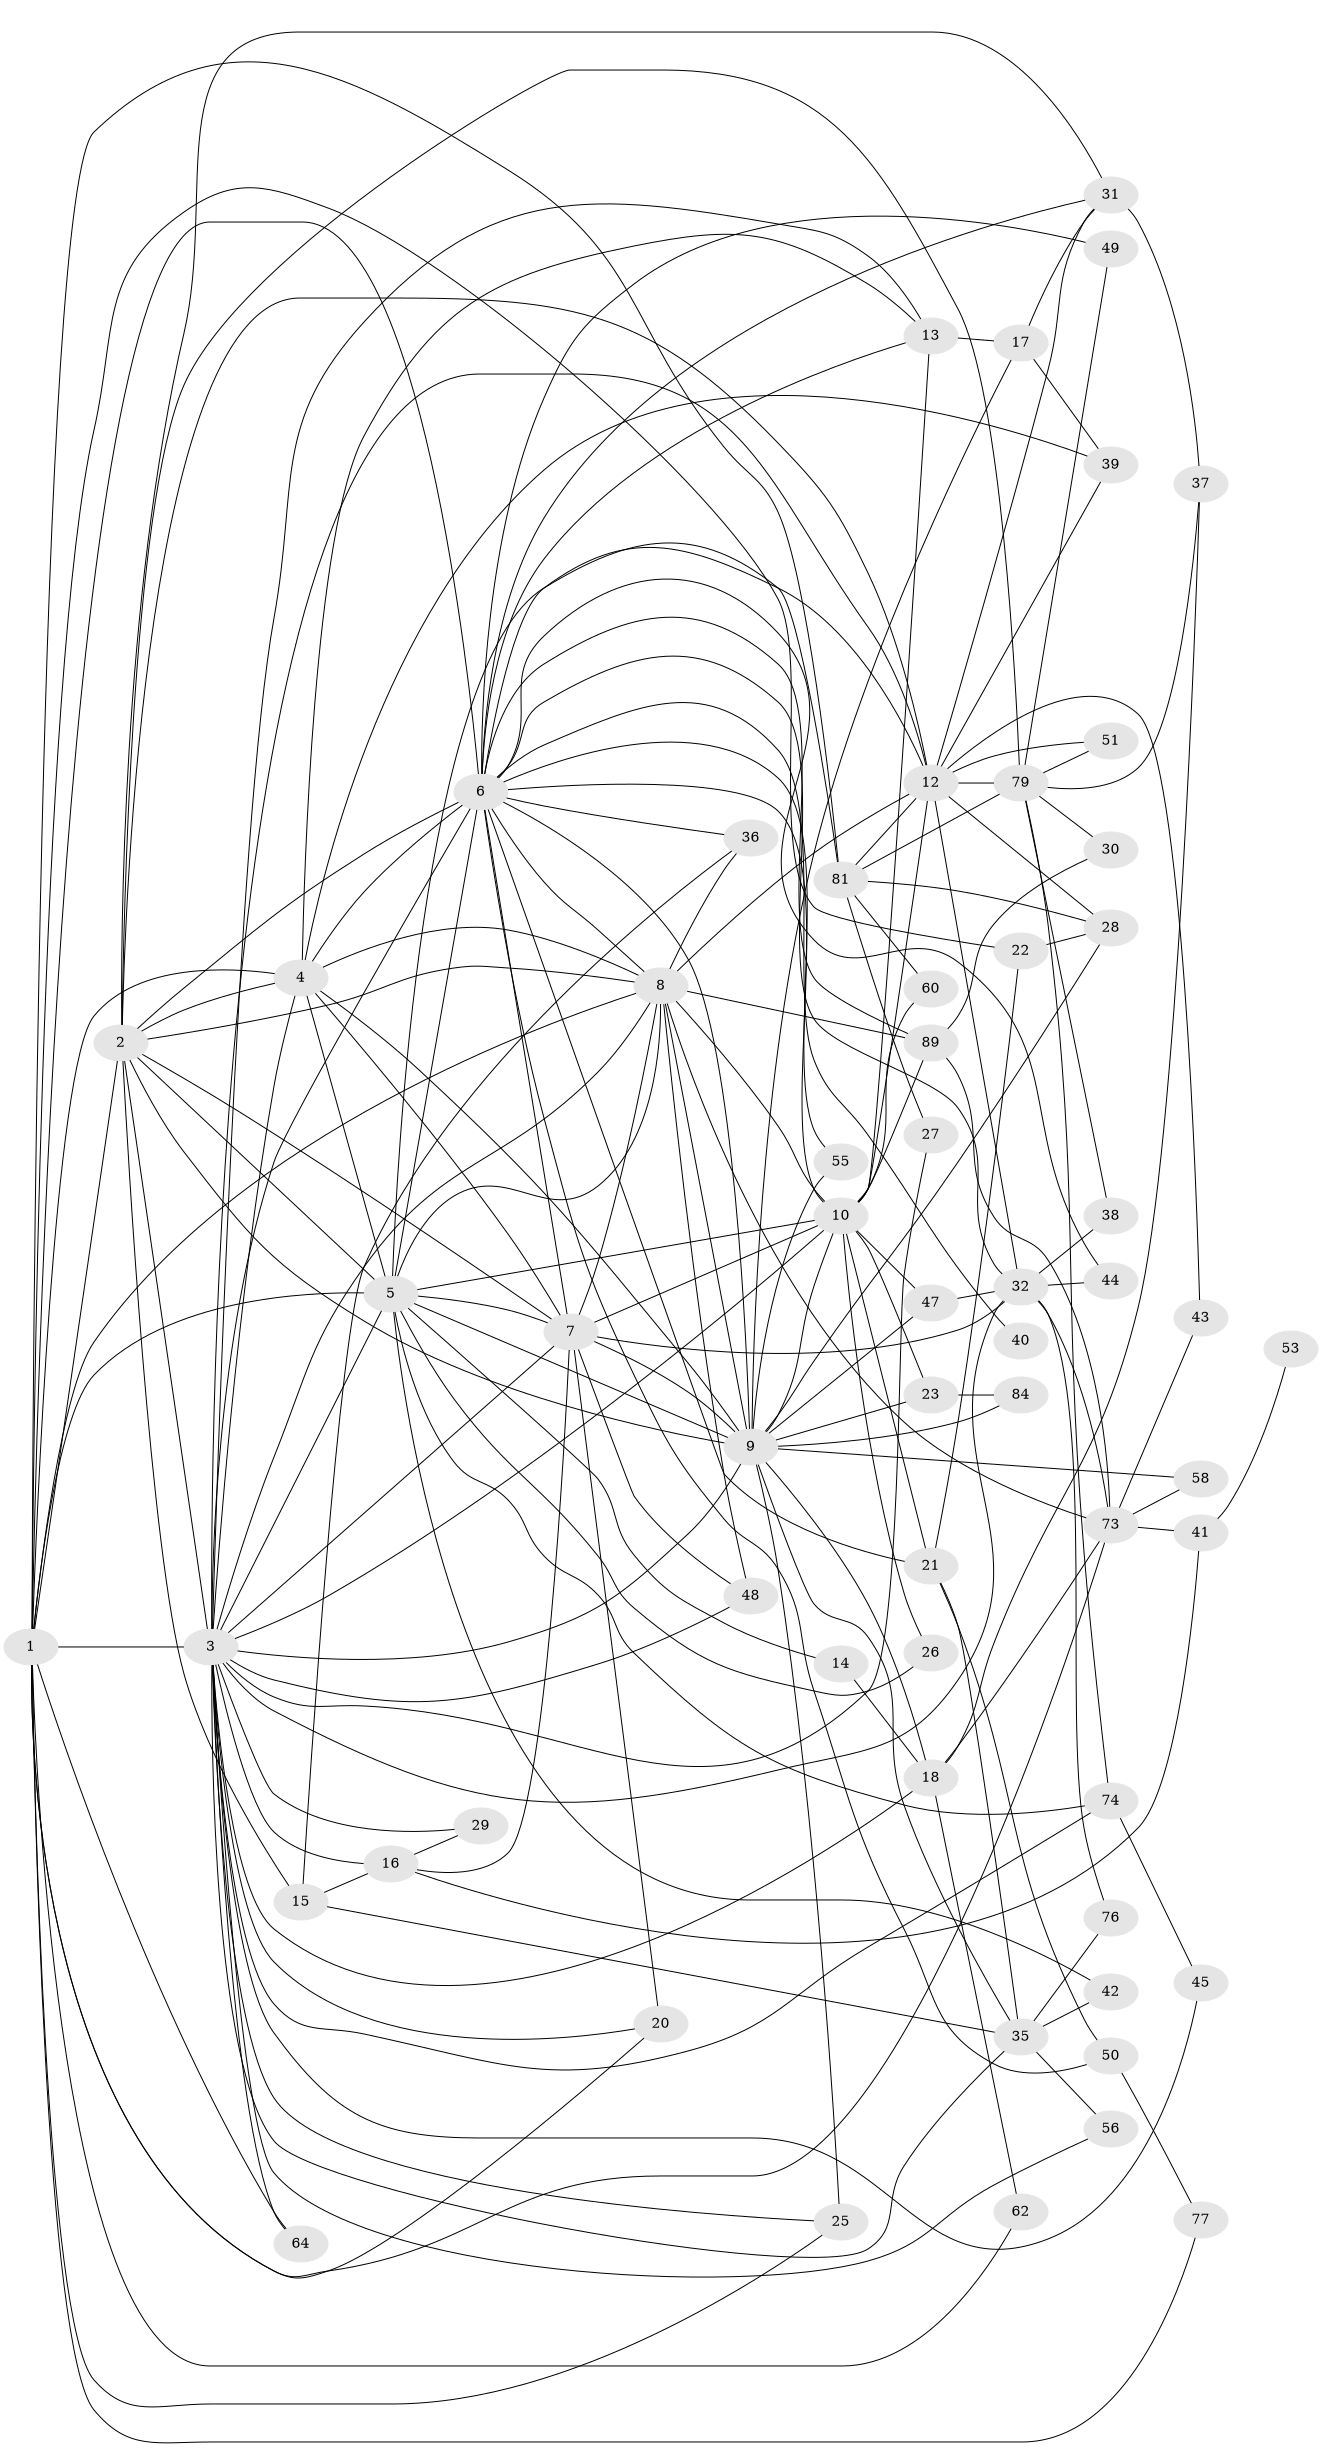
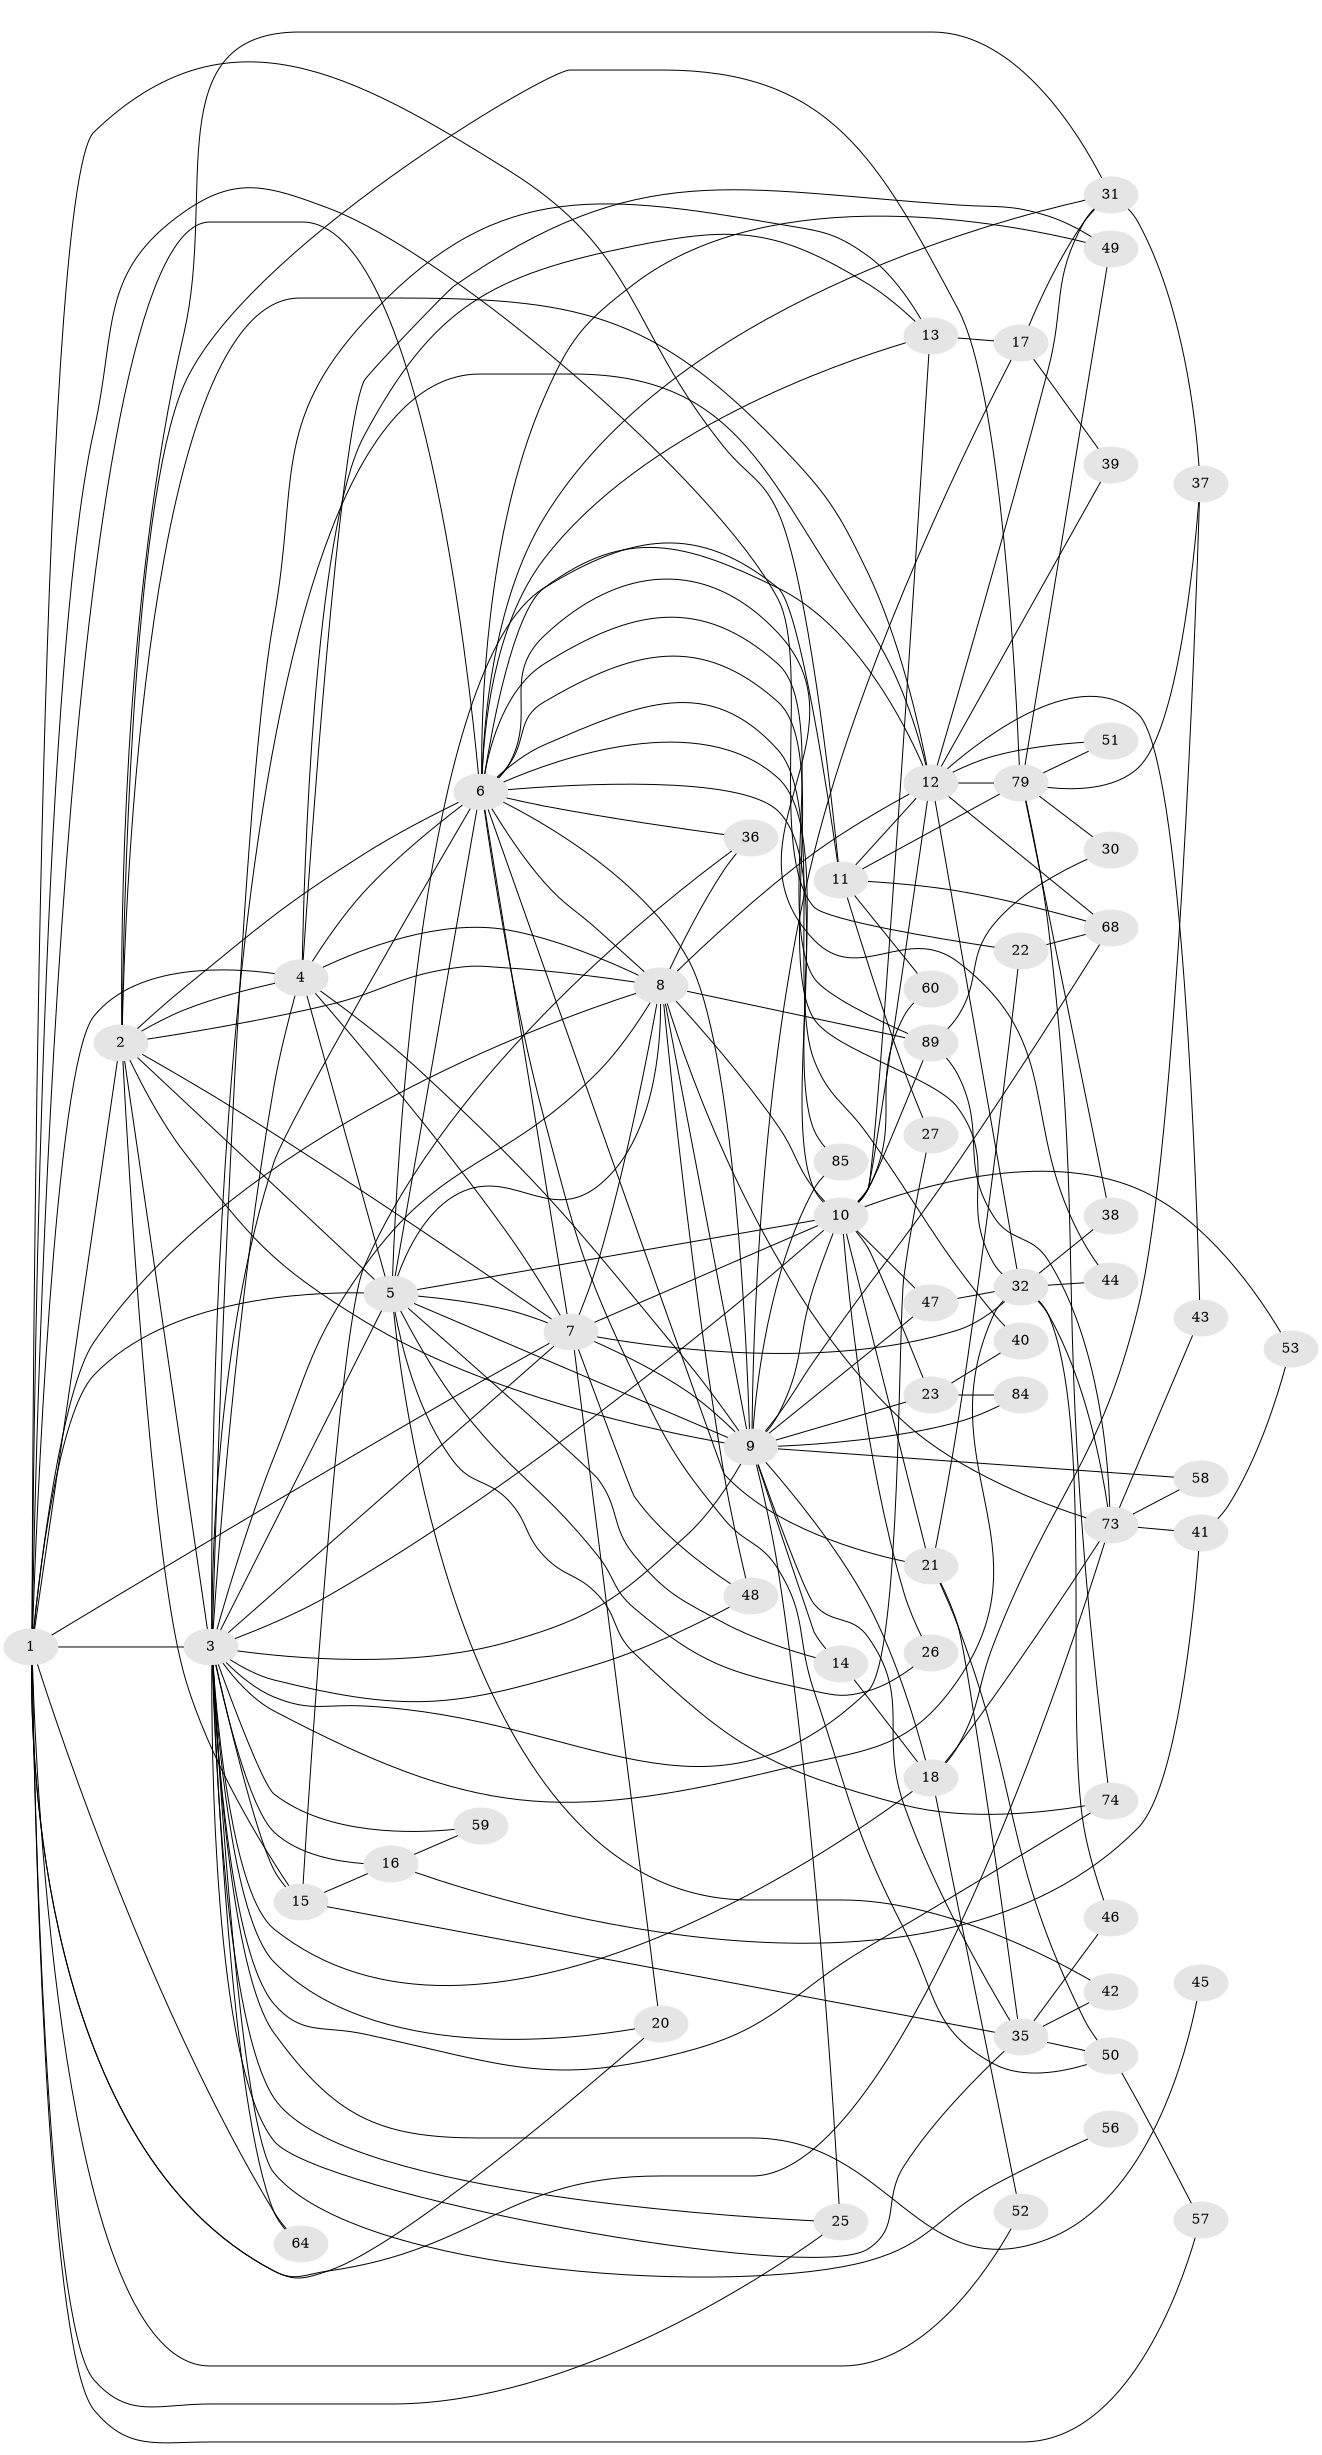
edge "39" -- "4": now "49" -- "4"
node "81": label "81" -> "11"
node "28": label "28" -> "68"
node "55": label "55" -> "85"
edge "10" -- "53": added
edge "40" -- "23": added
edge "9" -- "14": added
edge "7" -- "16": now "7" -- "1"
edge "3" -- "15": added
node "29": label "29" -> "59"
edge "74" -- "45": removed
node "76": label "76" -> "46"
edge "35" -- "56": now "35" -- "50"
node "62": label "62" -> "52"
node "77": label "77" -> "57"
